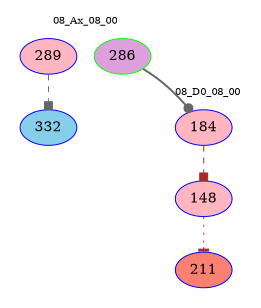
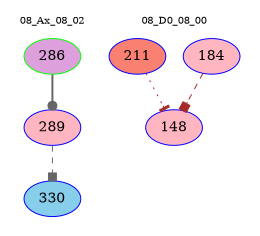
cluster "08_Ax_08_00": label "08_Ax_08_00" -> "08_Ax_08_02"
edge "286" -> "184": now "286" -> "289"
node "332": label "332" -> "330"
edge "148" -> "211": reversed
